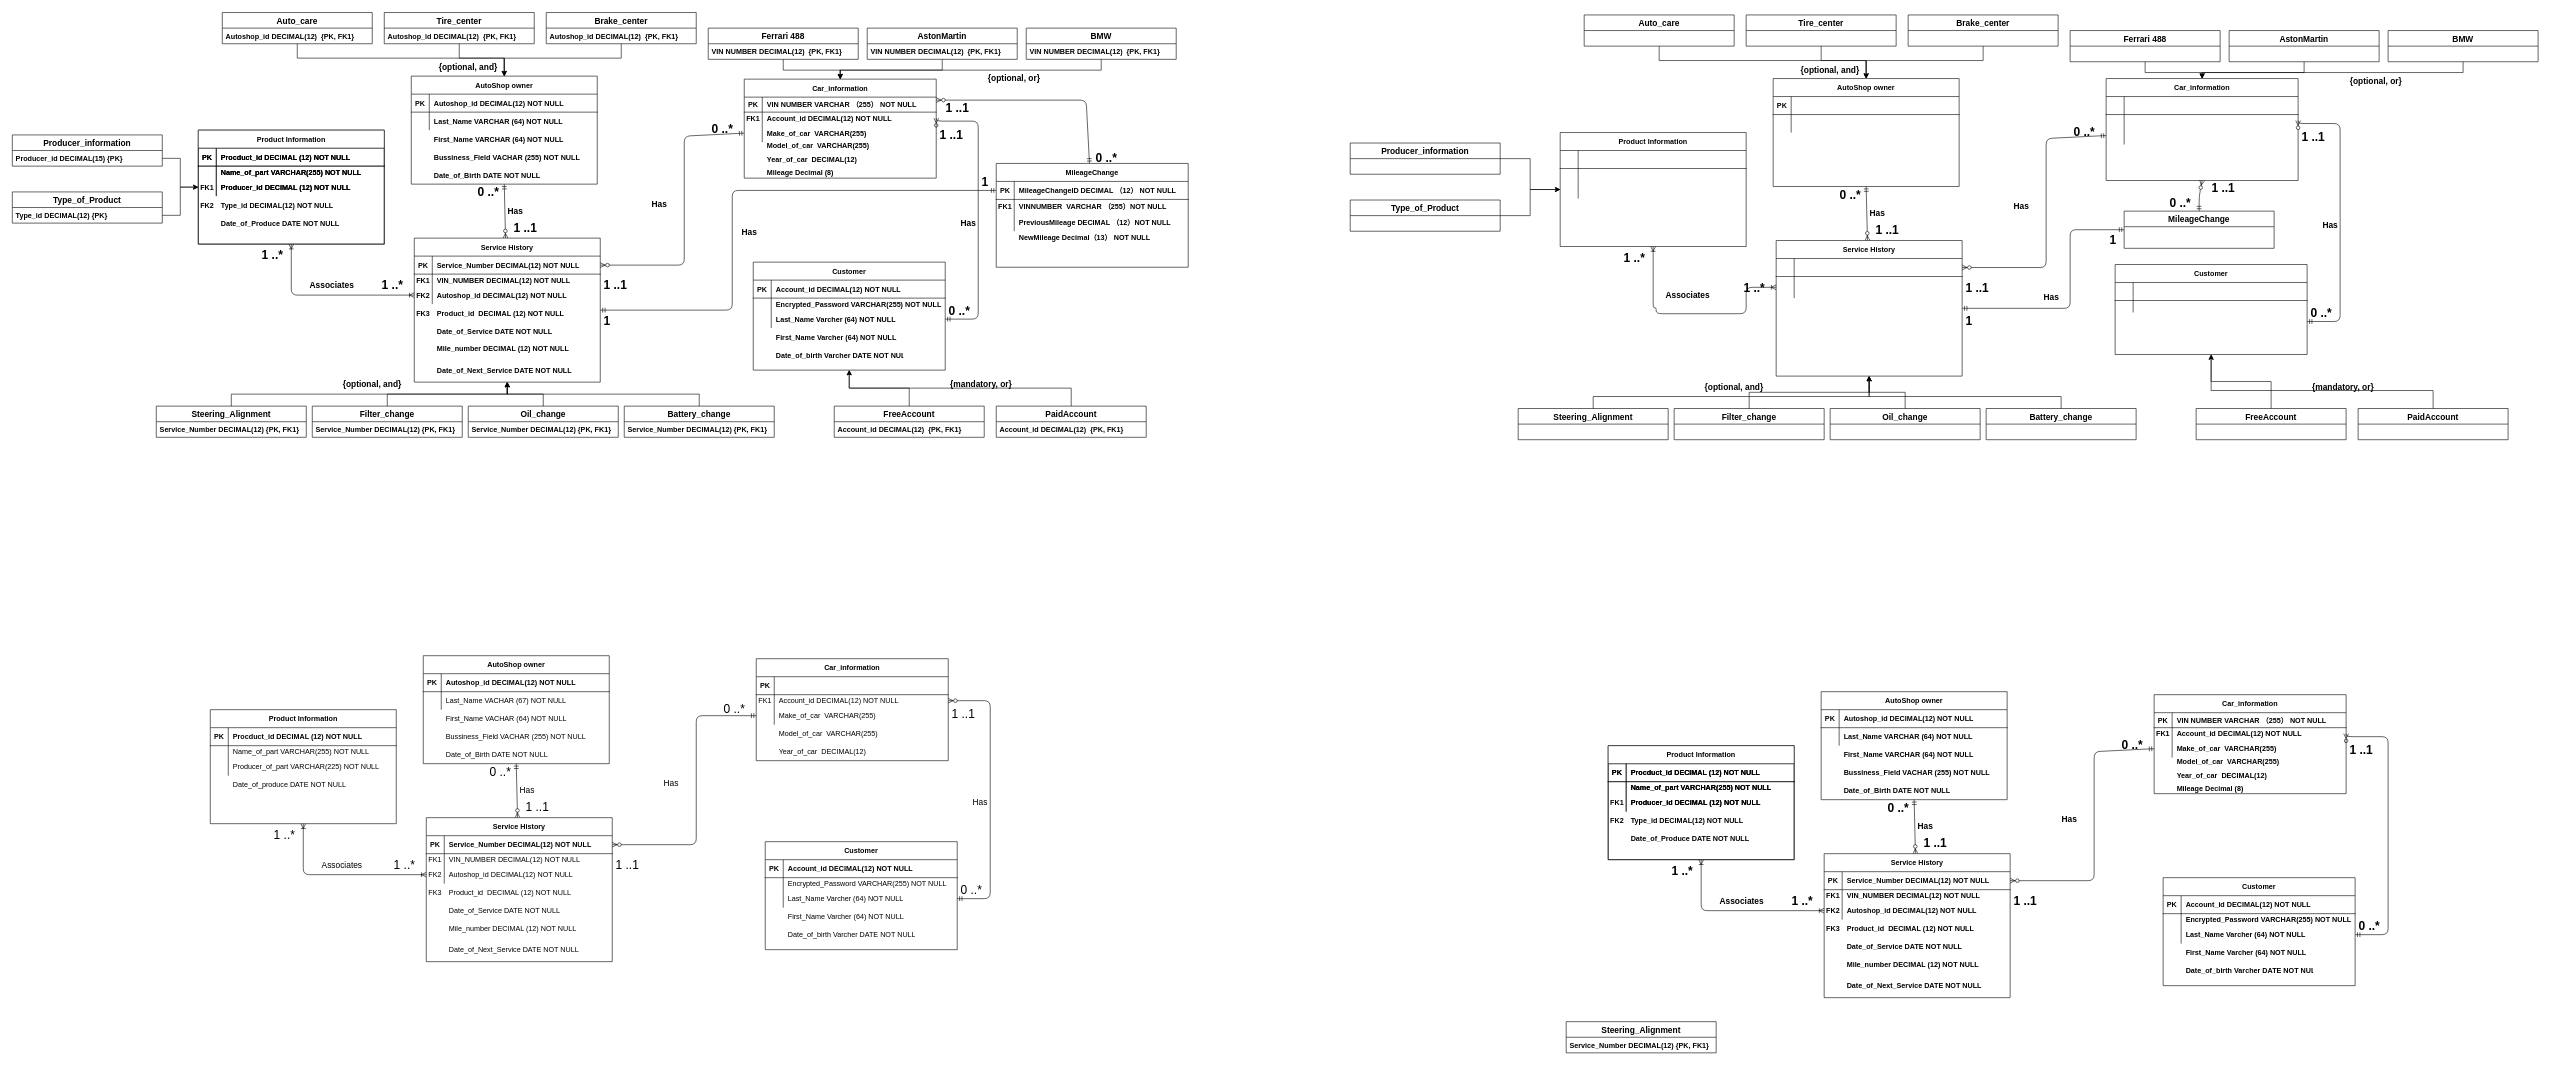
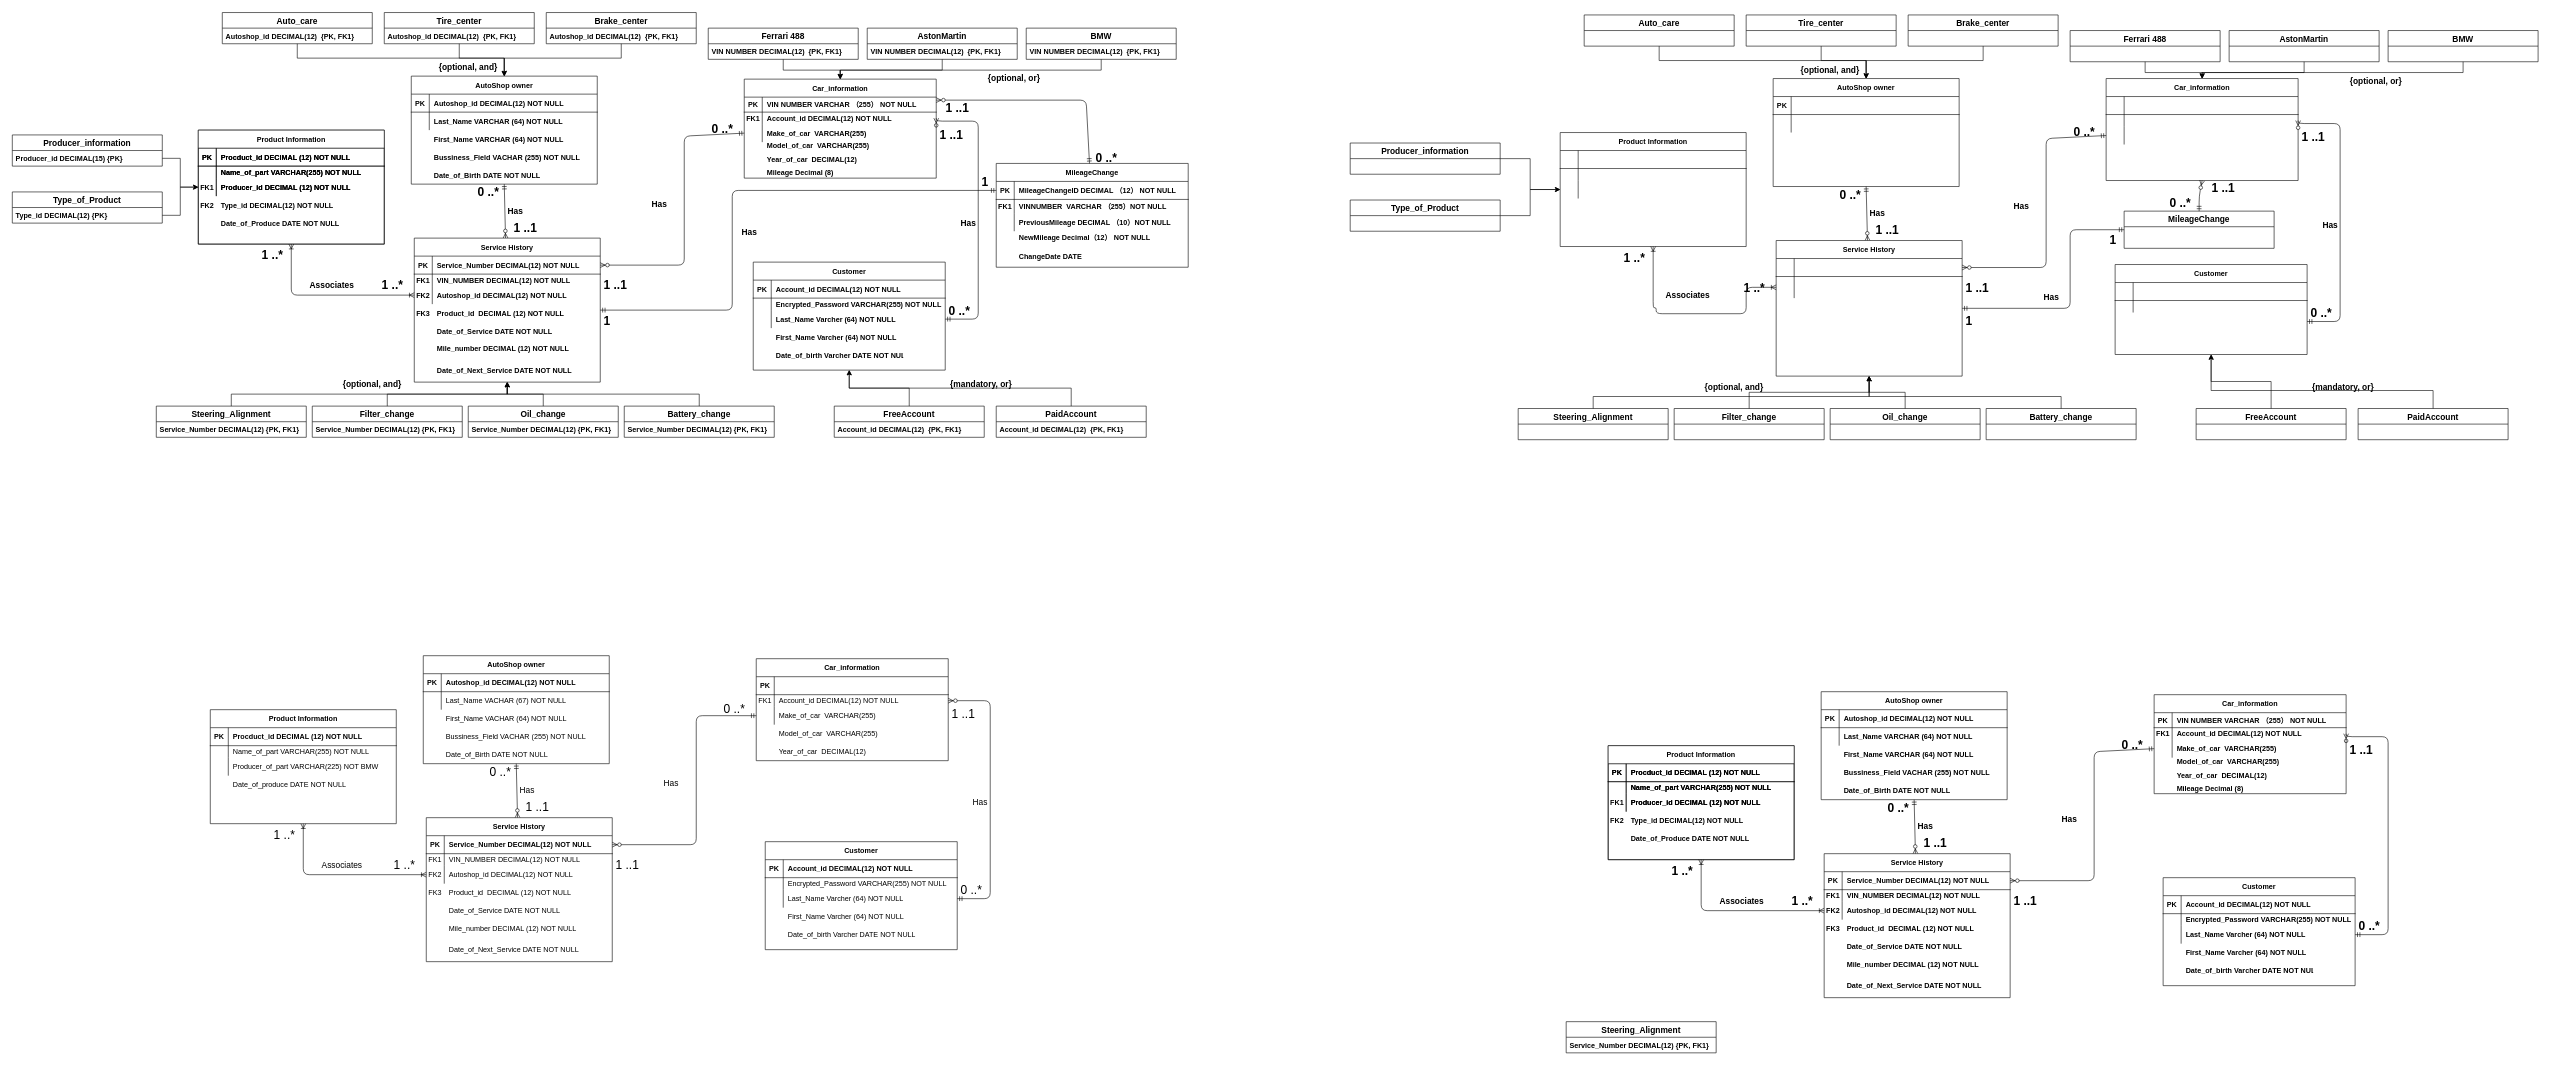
node "PreviousMileage DECIMAL （12）NOT NULL": label "PreviousMileage DECIMAL （12）NOT NULL" -> "PreviousMileage DECIMAL （10）NOT NULL"
node "NewMileage Decimal（13） NOT NULL": label "NewMileage Decimal（13） NOT NULL" -> "NewMileage Decimal（12） NOT NULL"
node "ChangeDate DATE": added
node "Producer_of_part VARCHAR(225) NOT NULL": label "Producer_of_part VARCHAR(225) NOT NULL" -> "Producer_of_part VARCHAR(225) NOT BMW"
